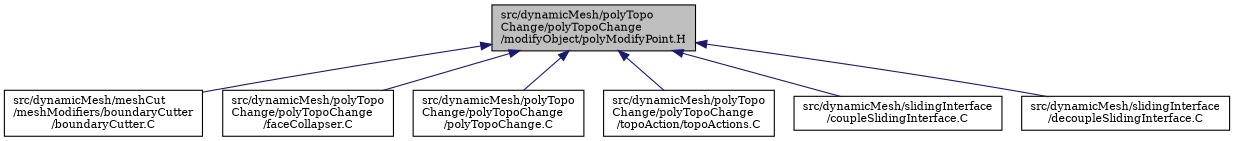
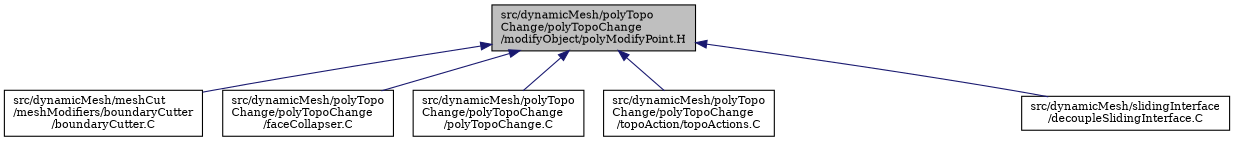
node "src/dynamicMesh/slidingInterface /coupleSlidingInterface.C": removed
